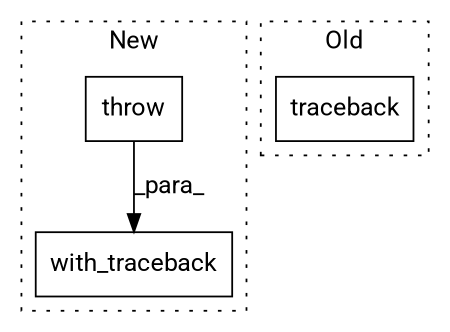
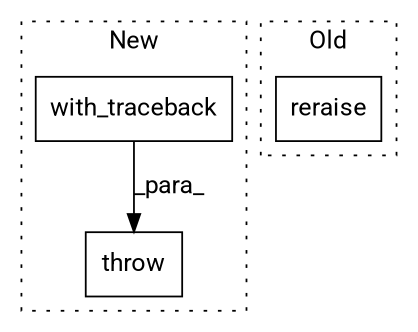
node "traceback": label "traceback" -> "reraise"
edge "throw" -> "with_traceback": reversed
